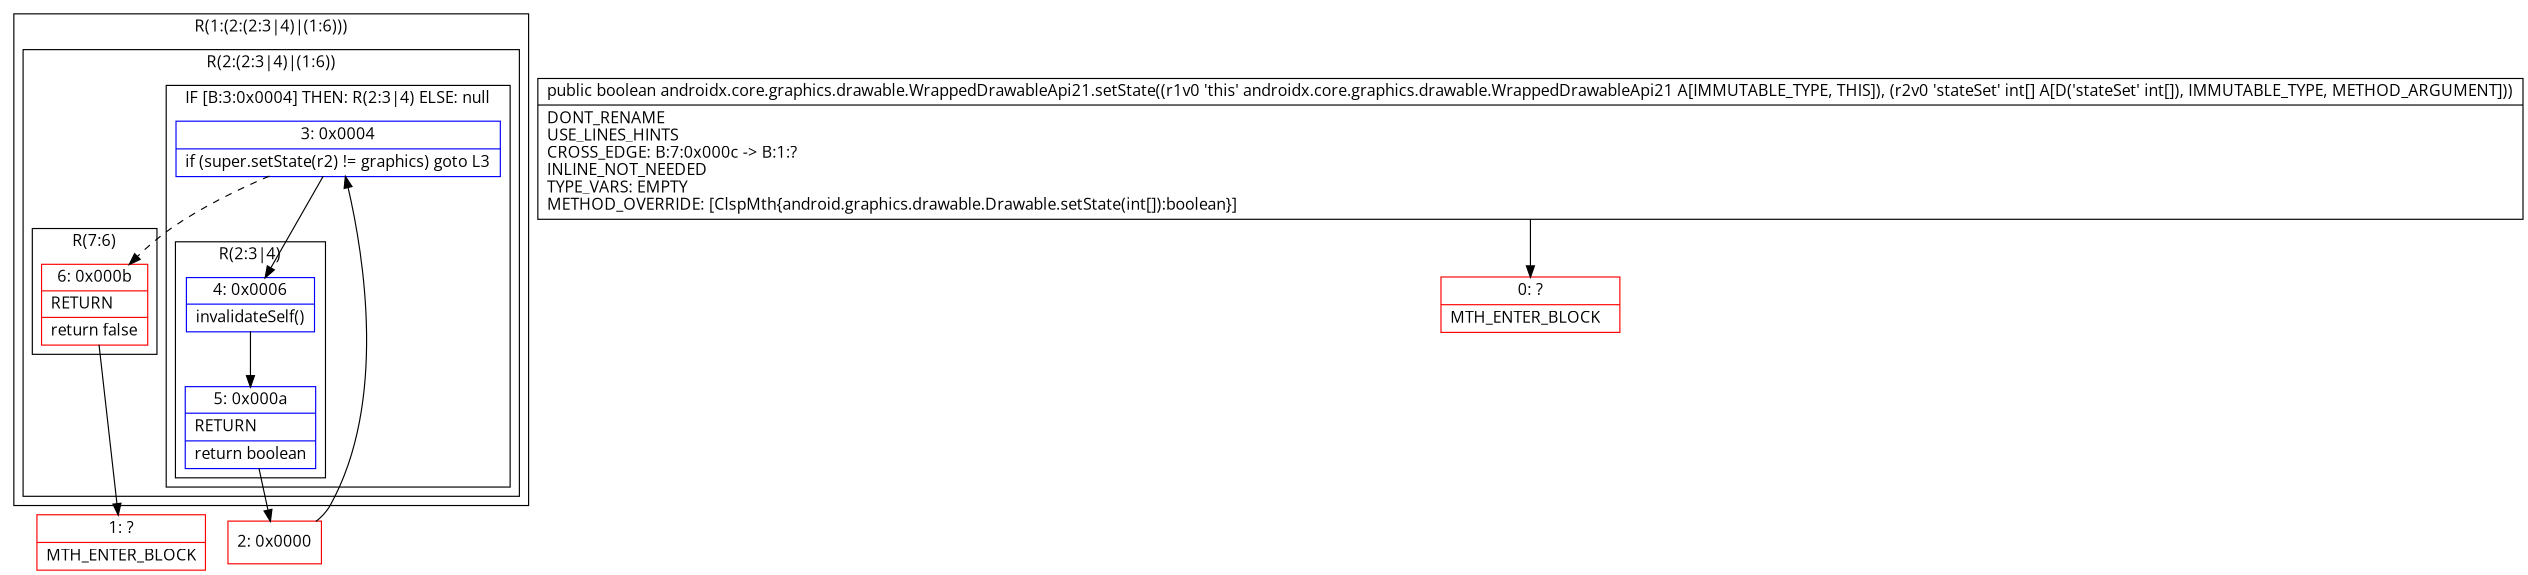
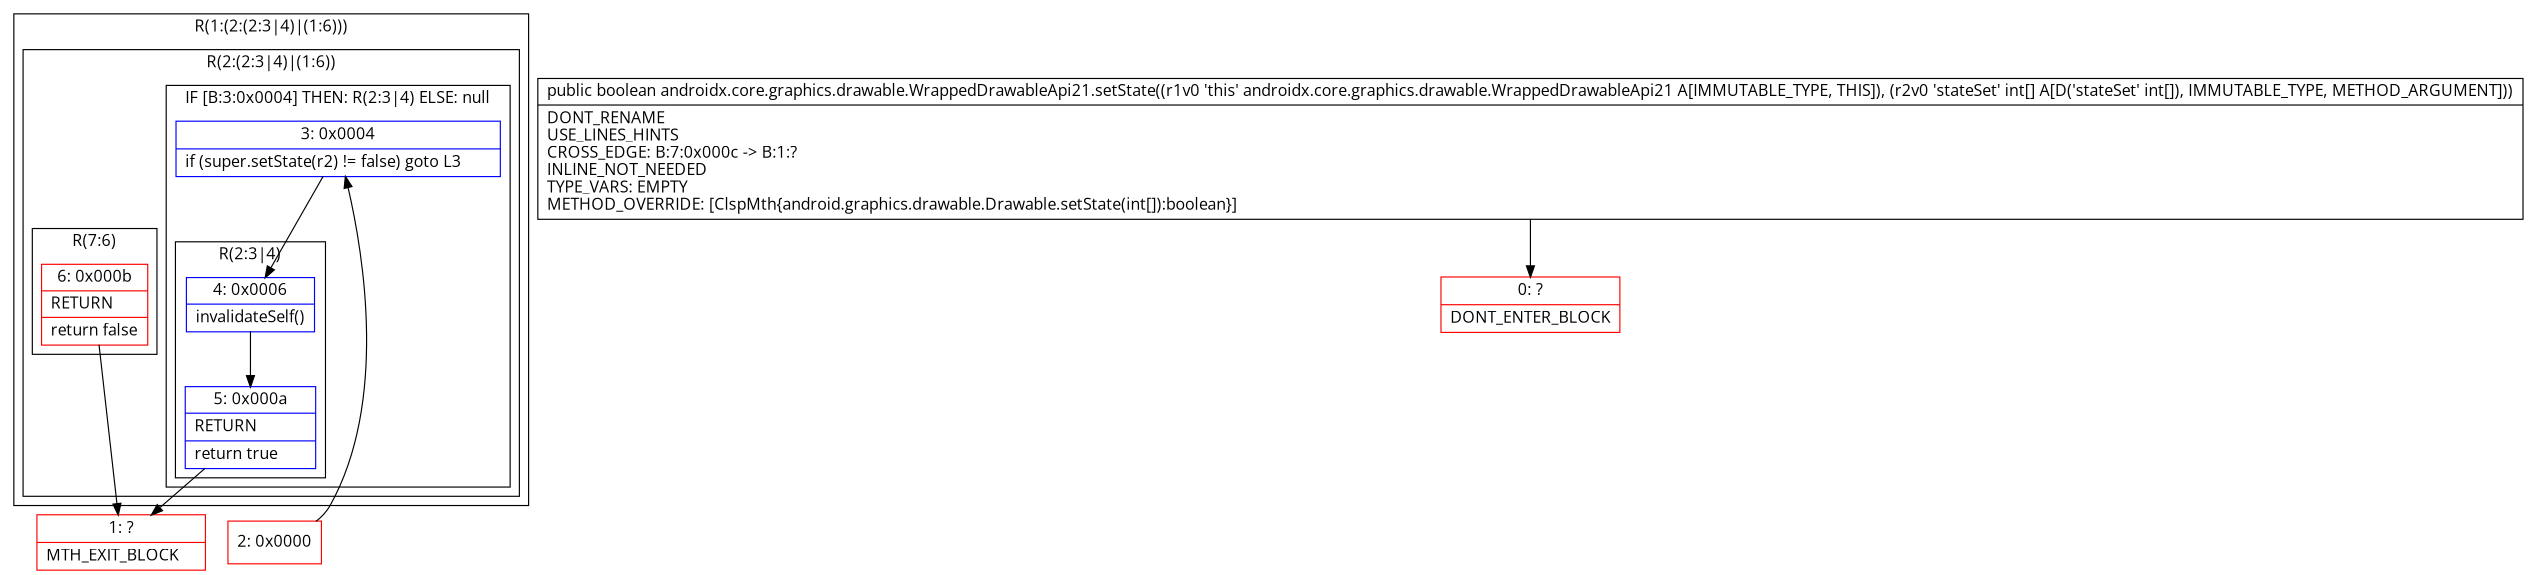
node "3: 0x0004": text "if (super.setState(r2) != graphics) goto L3" -> "if (super.setState(r2) != false) goto L3"
edge "3: 0x0004" -> "6: 0x000b": removed
node "0: ?": text "MTH_ENTER_BLOCK" -> "DONT_ENTER_BLOCK"
node "5: 0x000a": text "return boolean" -> "return true"
edge "5: 0x000a" -> "2: 0x0000": now "5: 0x000a" -> "1: ?"
node "1: ?": text "MTH_ENTER_BLOCK" -> "MTH_EXIT_BLOCK"
